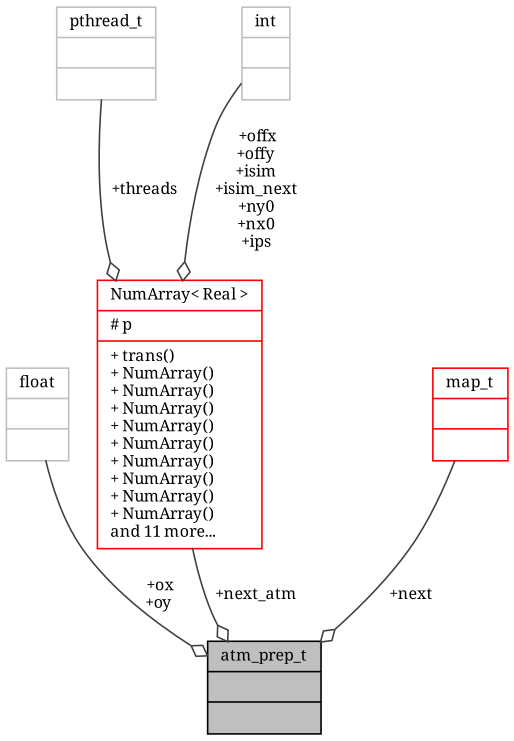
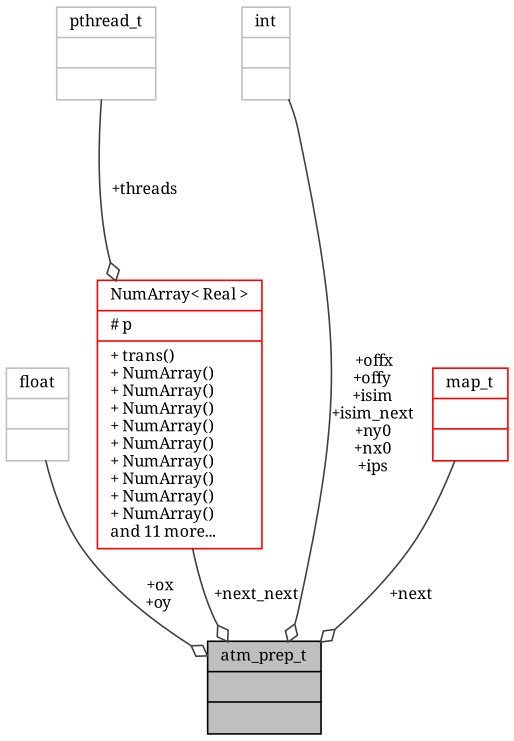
edge "int" -> "NumArray< Real >": now "int" -> "atm_prep_t"
edge "NumArray< Real >" -> "atm_prep_t": label " +next_atm" -> " +next_next"
